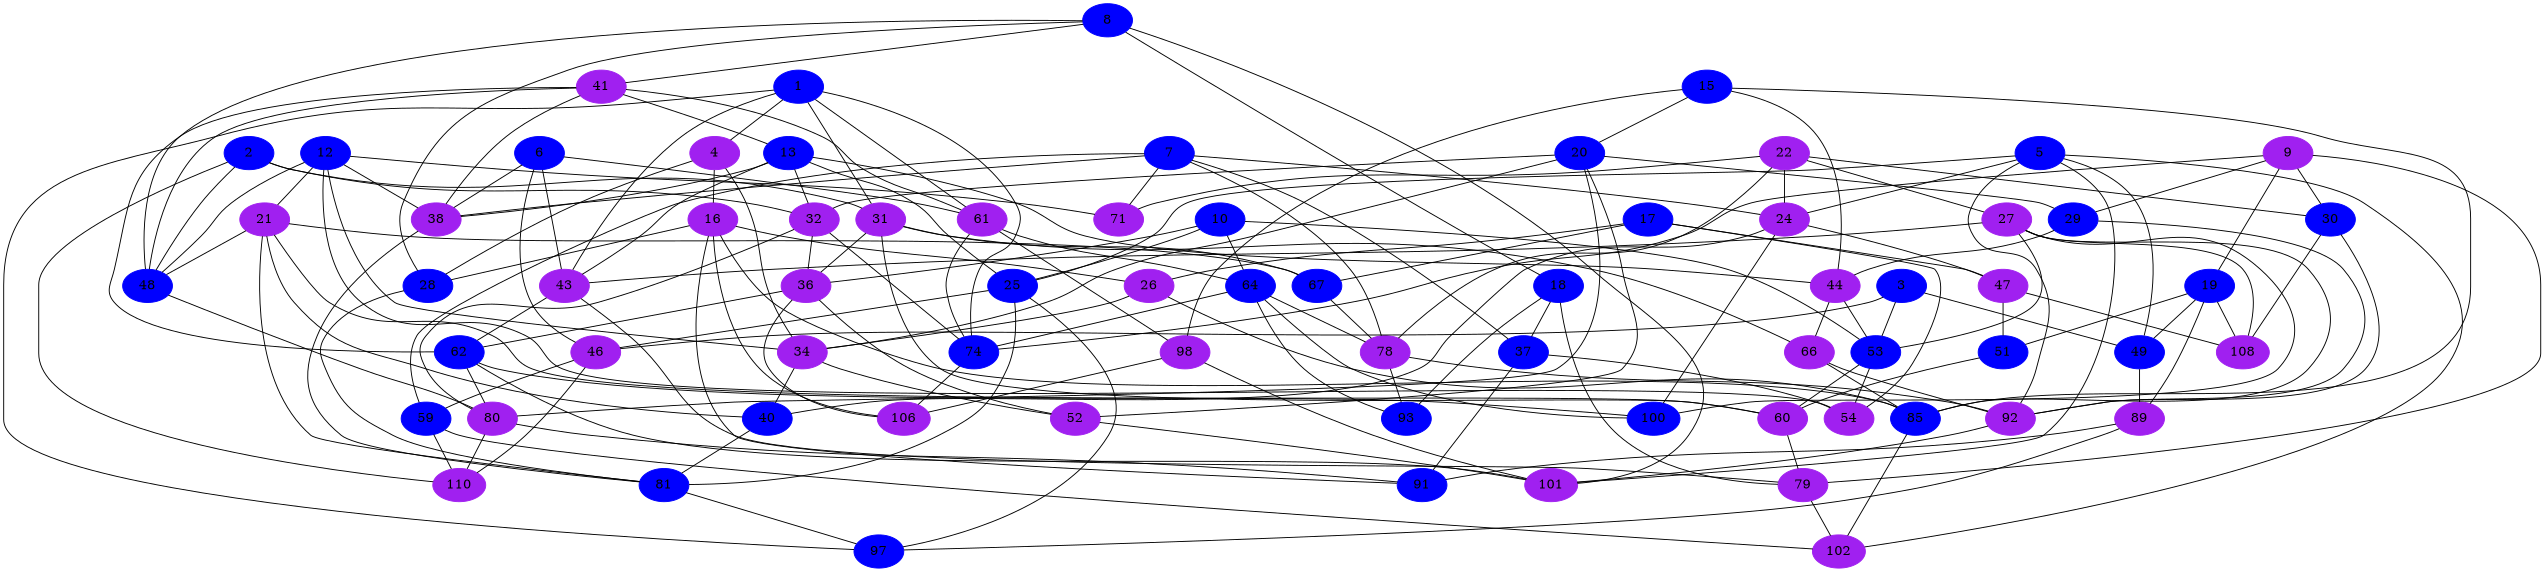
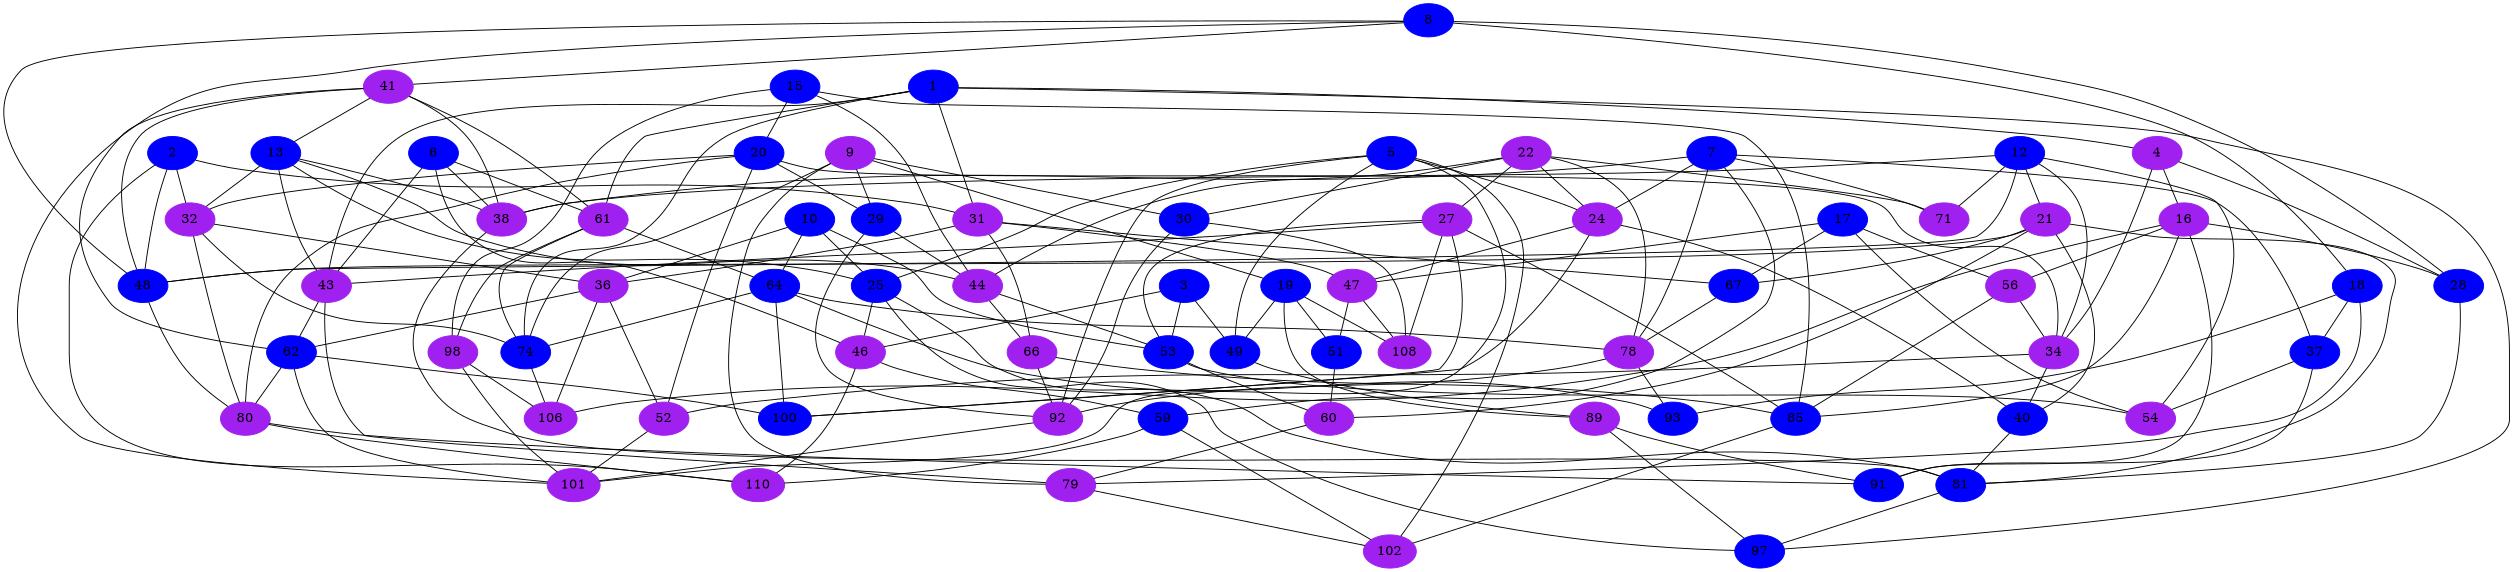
edge "22" -- "44": added
node "26": label "26" -> "56"
edge "31" -- "60": now "31" -- "47"
